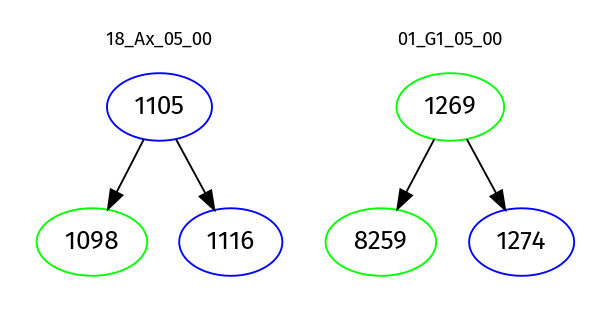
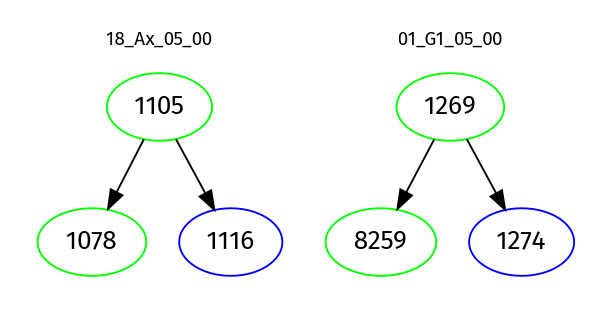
node "1105": color blue -> green
node "1098": label "1098" -> "1078"
